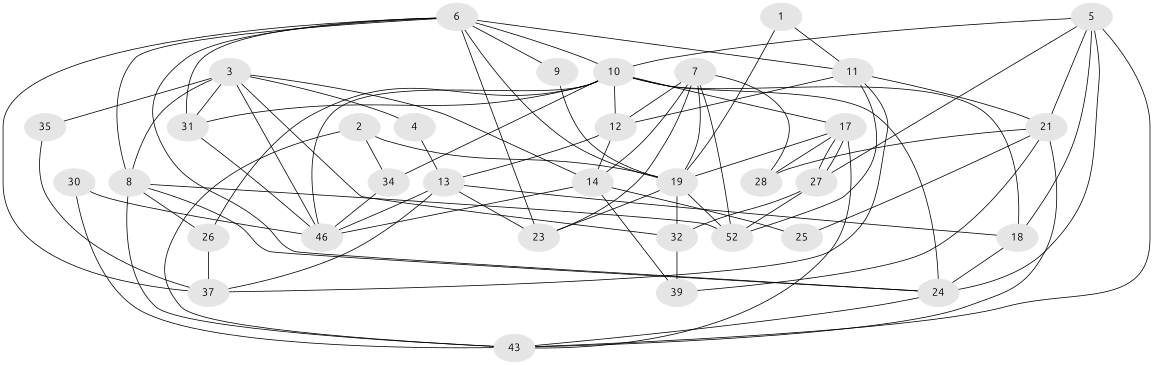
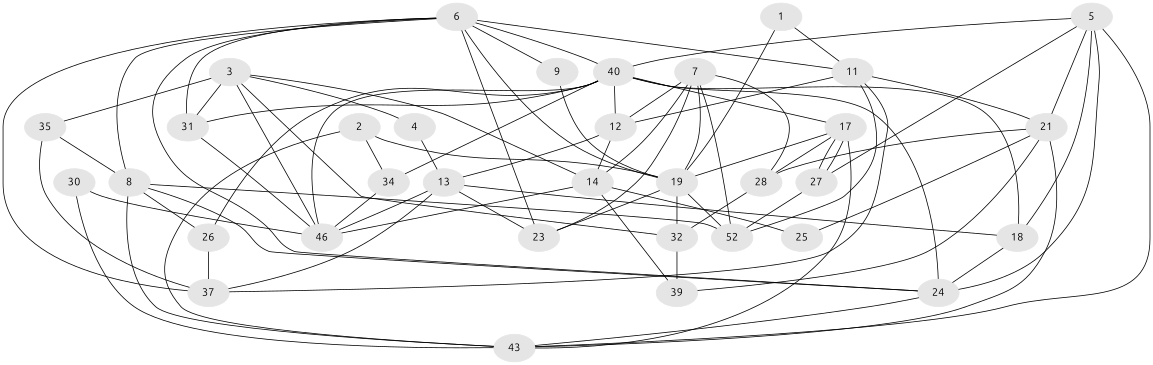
node "10": label "10" -> "40"
edge "3" -- "8": now "35" -- "8"
edge "27" -- "32": now "28" -- "32"
